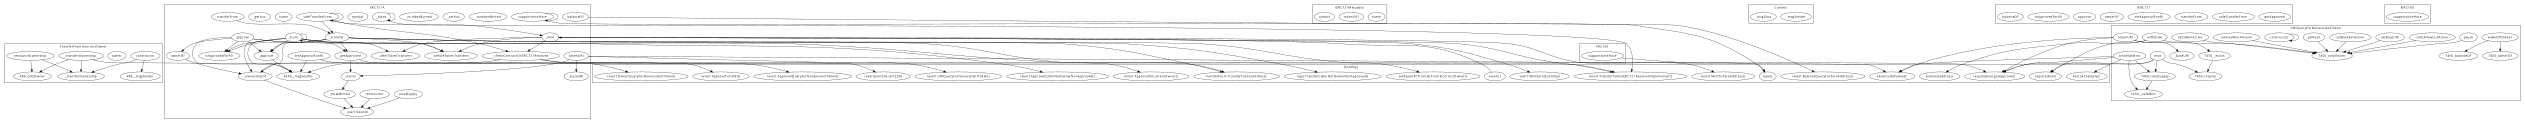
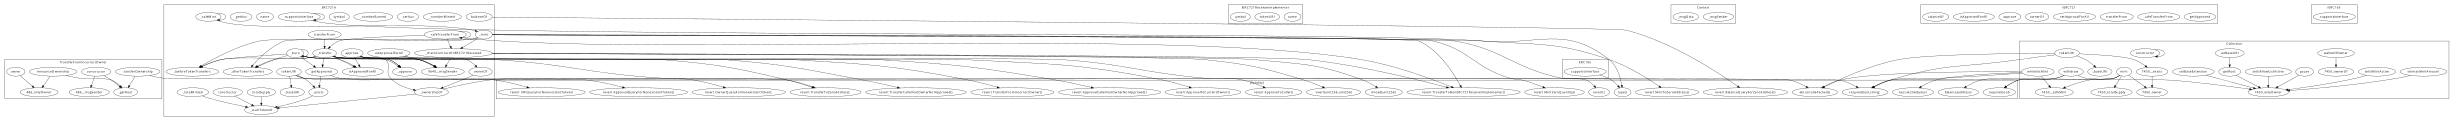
cluster "IERC721Metadata": label "IERC721Metadata" -> "IERC721ReceiverImplementer"
node "_bytes": label "_bytes" -> "_safeMint"
cluster "URIQueryForNonexistentToken": label "URIQueryForNonexistentToken" -> "Collection"
edge "revert()" -> "_mint": reversed
edge "setBaseURI" -> "7450_onlyOwner": now "setBaseURI" -> "getRoot"
edge "_burn" -> "_ownershipOf": removed
node "7450_balanceOf": removed
edge "_transfer" -> "_afterTokenTransfers": added
edge "transferOwnership" -> "486_onlyOwner": now "owner" -> "486_onlyOwner"
edge "_approve" -> "9640__msgSender": now "_transfer" -> "9640__msgSender"
edge "whitelistMint" -> "7450_totalSupply": removed
node "_transferOwnership": label "_transferOwnership" -> "_getRoot"
node "transferFrom TransferToZeroAddress()": label "transferFrom TransferToZeroAddress()" -> "revert TransferToZeroAddress()"
node "type TransferCallerNotOwnerNorApproved()": label "type TransferCallerNotOwnerNorApproved()" -> "revert TransferCallerNotOwnerNorApproved()"
node "setBaseURI TransferFromIncorrectOwner()": label "setBaseURI TransferFromIncorrectOwner()" -> "revert TransferFromIncorrectOwner()"
node "require(bool,getApproved)": label "require(bool,getApproved)" -> "require(bool,string)"
node "7450_require": label "7450_require" -> "7450_owner"
edge "_exists" -> "_totalMinted": now "_exists" -> "_startTokenId"
edge "7450_totalSupply" -> "7450__safeMint": now "mint" -> "7450__safeMint"
node "mload(uint256)": added
